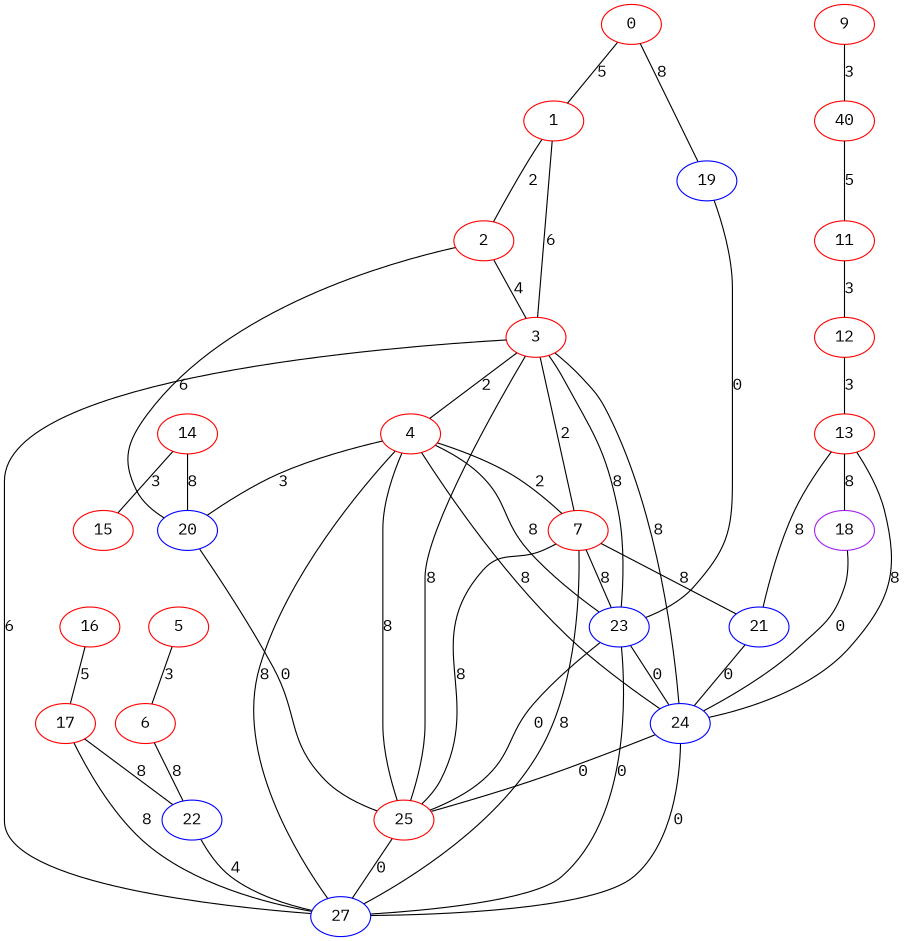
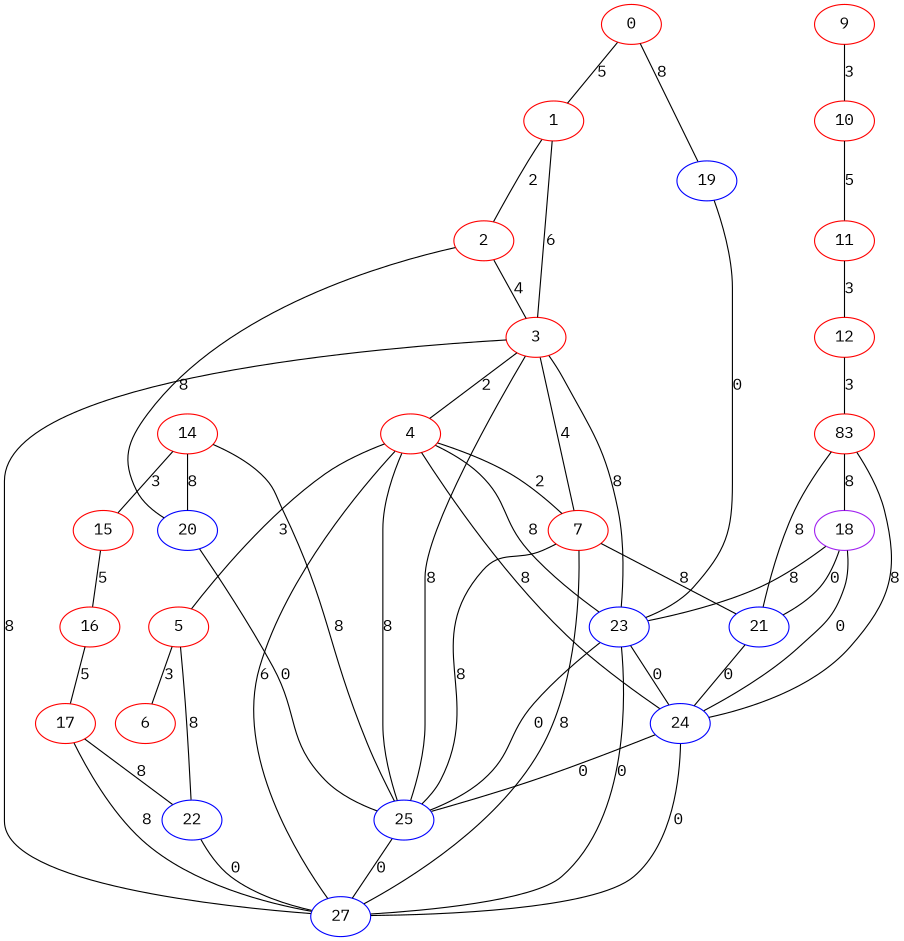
node "40": label "40" -> "10"
edge "2" -- "20": label "6" -> "8"
edge "3" -- "7": label "2" -> "4"
node "13": label "13" -> "83"
edge "4" -- "20": now "4" -- "5"
edge "3" -- "24": removed, label "8"
edge "15" -- "16": added, label "5"
edge "7" -- "23": now "18" -- "23"
edge "18" -- "21": added, label "0"
edge "14" -- "25": added, label "8"
edge "3" -- "27": label "6" -> "8"
edge "4" -- "27": label "8" -> "6"
edge "6" -- "22": now "5" -- "22"
node "25": color red -> blue
edge "22" -- "27": label "4" -> "0"
